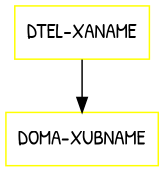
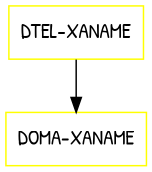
node "DOMA-XUBNAME": label "DOMA-XUBNAME" -> "DOMA-XANAME"
